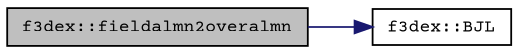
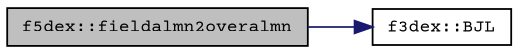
node "f3dex::fieldalmn2overalmn": label "f3dex::fieldalmn2overalmn" -> "f5dex::fieldalmn2overalmn"
